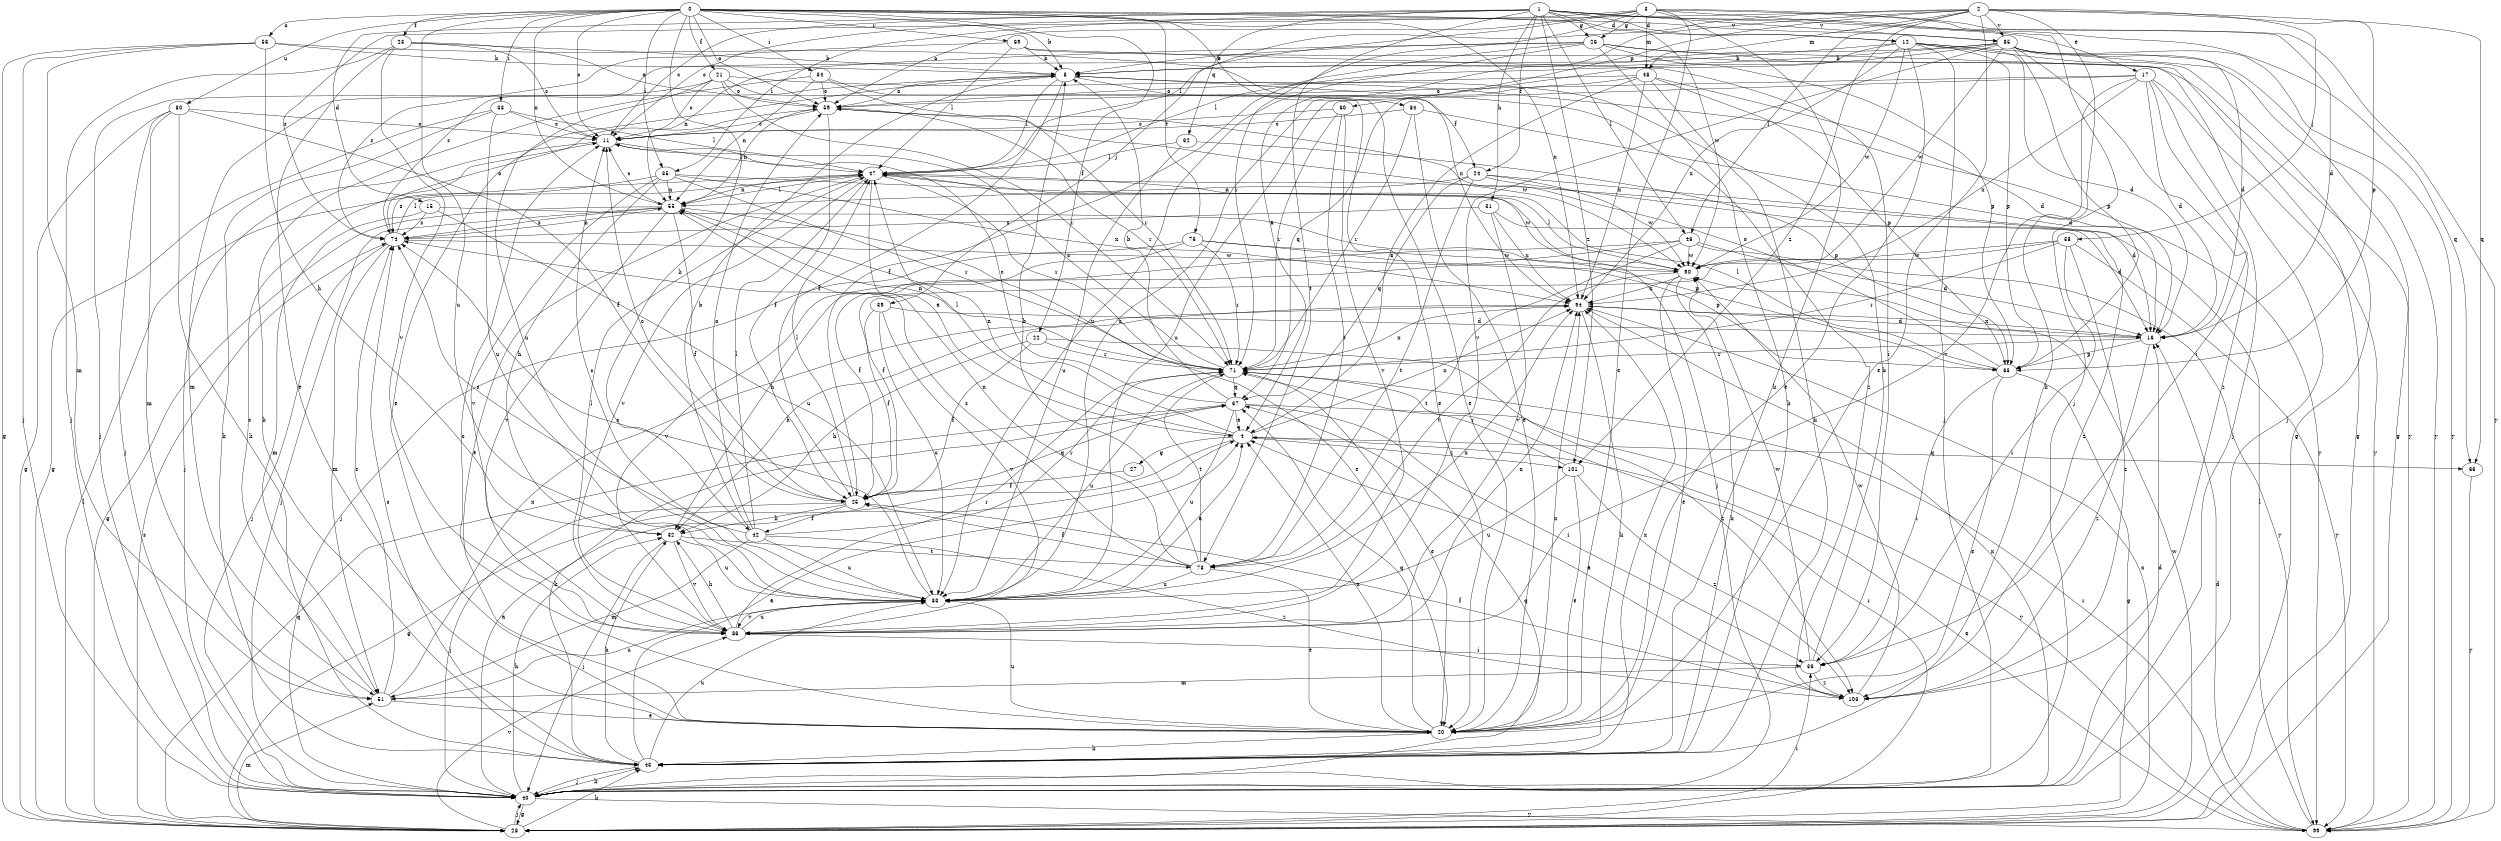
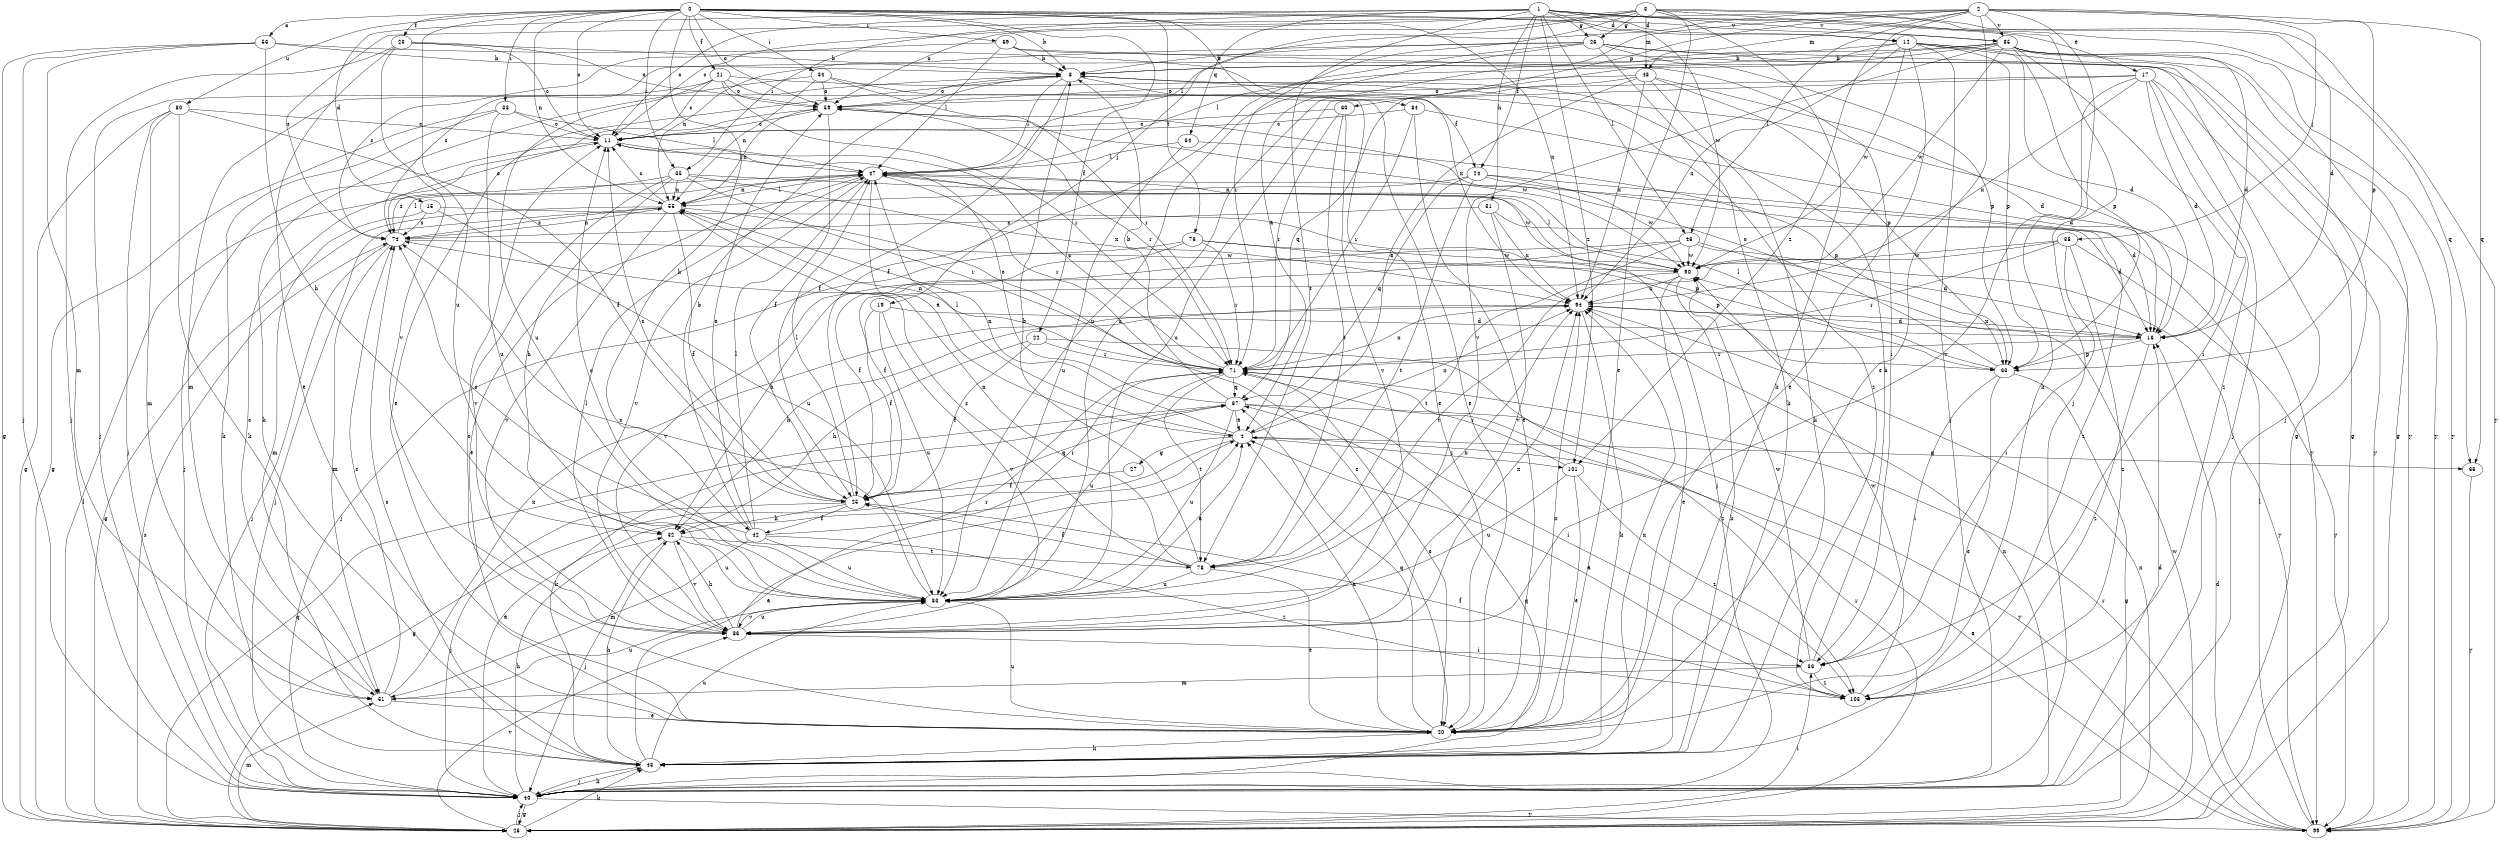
node "62": label "62" -> "64"
node "39": label "39" -> "19"
edge "78" -> "71": reversed
